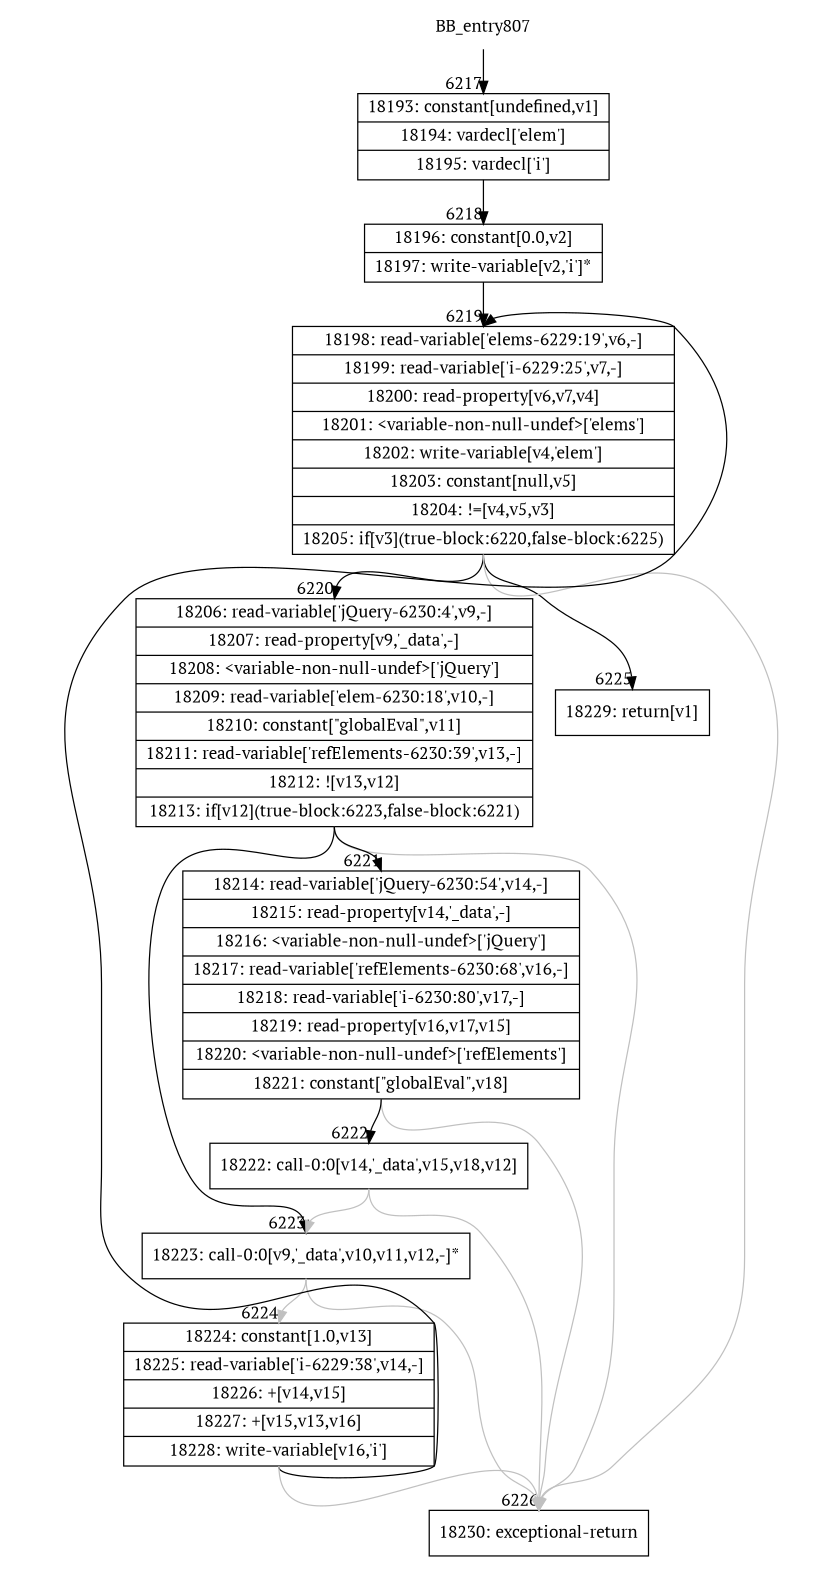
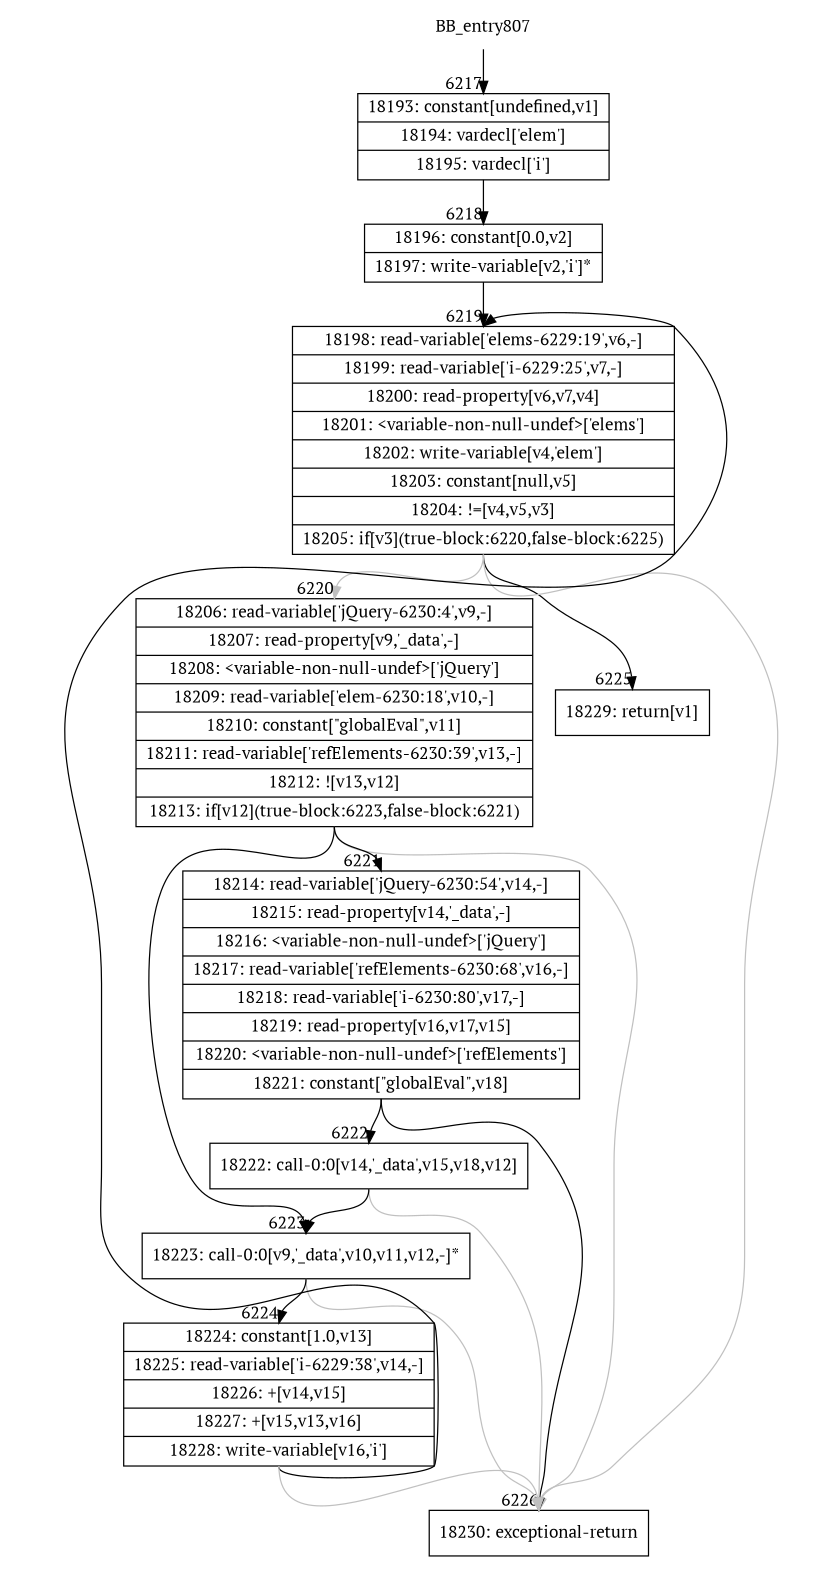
edge "18198: read-variable['elems-6229:19',v6,-]" -> "18206: read-variable['jQuery-6230:4',v9,-]": color black -> gray
edge "18222: call-0:0[v14,'_data',v15,v18,v12]" -> "18223: call-0:0[v9,'_data',v10,v11,v12,-]*": color gray -> black
edge "18214: read-variable['jQuery-6230:54',v14,-]" -> "18230: exceptional-return": color gray -> black
edge "18223: call-0:0[v9,'_data',v10,v11,v12,-]*" -> "18224: constant[1.0,v13]": color gray -> black
